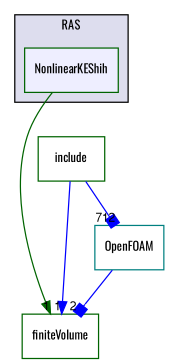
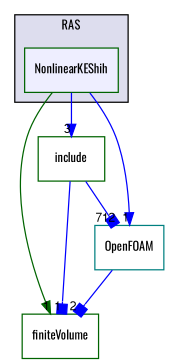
edge "NonlinearKEShih" -> "include": added
edge "NonlinearKEShih" -> "OpenFOAM": added
edge "include" -> "finiteVolume": arrowhead normal -> box
